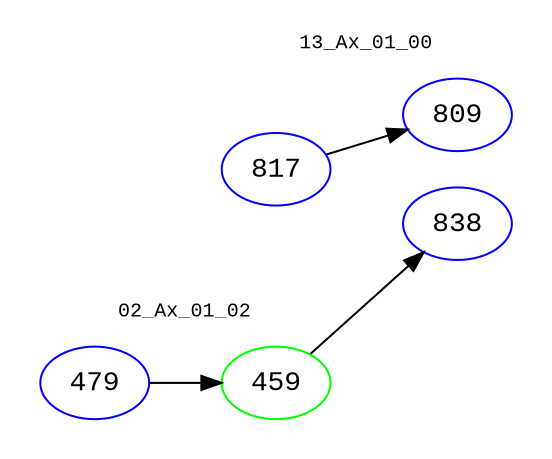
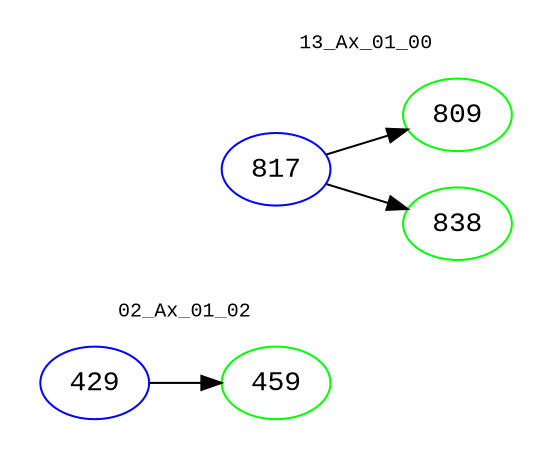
node "809": color blue -> green
node "838": color blue -> green
edge "459" -> "838": now "817" -> "838"
node "479": label "479" -> "429"
